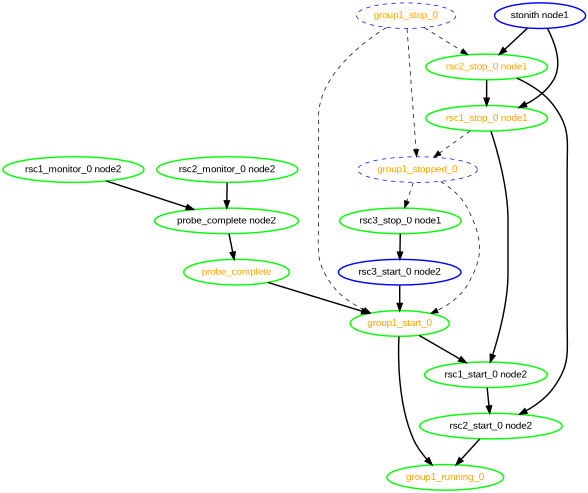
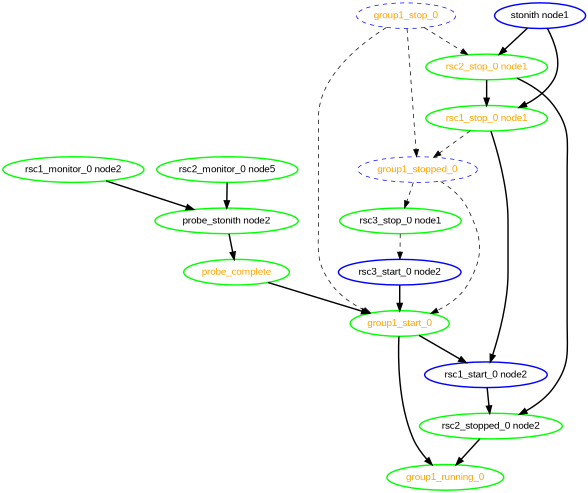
node "rsc2_monitor_0 node2": label "rsc2_monitor_0 node2" -> "rsc2_monitor_0 node5"
node "probe_complete node2": label "probe_complete node2" -> "probe_stonith node2"
edge "rsc3_stop_0 node1" -> "rsc3_start_0 node2": style bold -> dashed
node "rsc1_start_0 node2": color green -> blue
node "rsc2_start_0 node2": label "rsc2_start_0 node2" -> "rsc2_stopped_0 node2"
